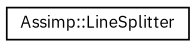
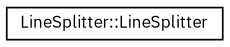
node "Assimp::LineSplitter": label "Assimp::LineSplitter" -> "LineSplitter::LineSplitter"
